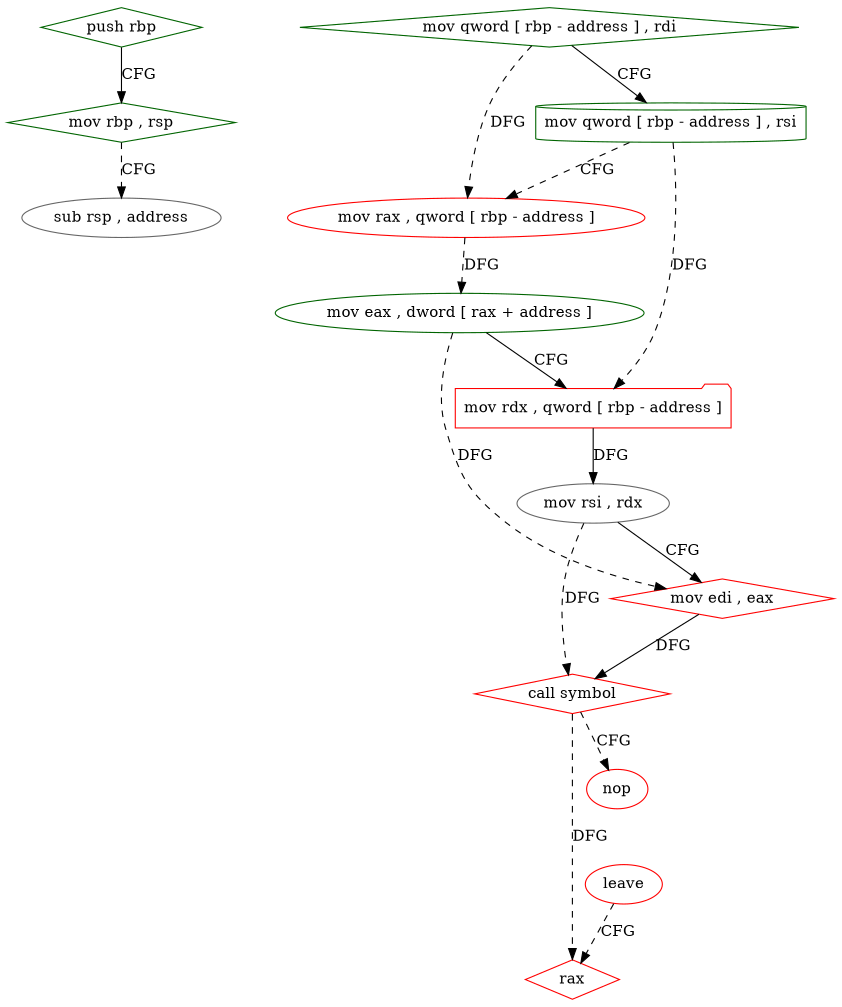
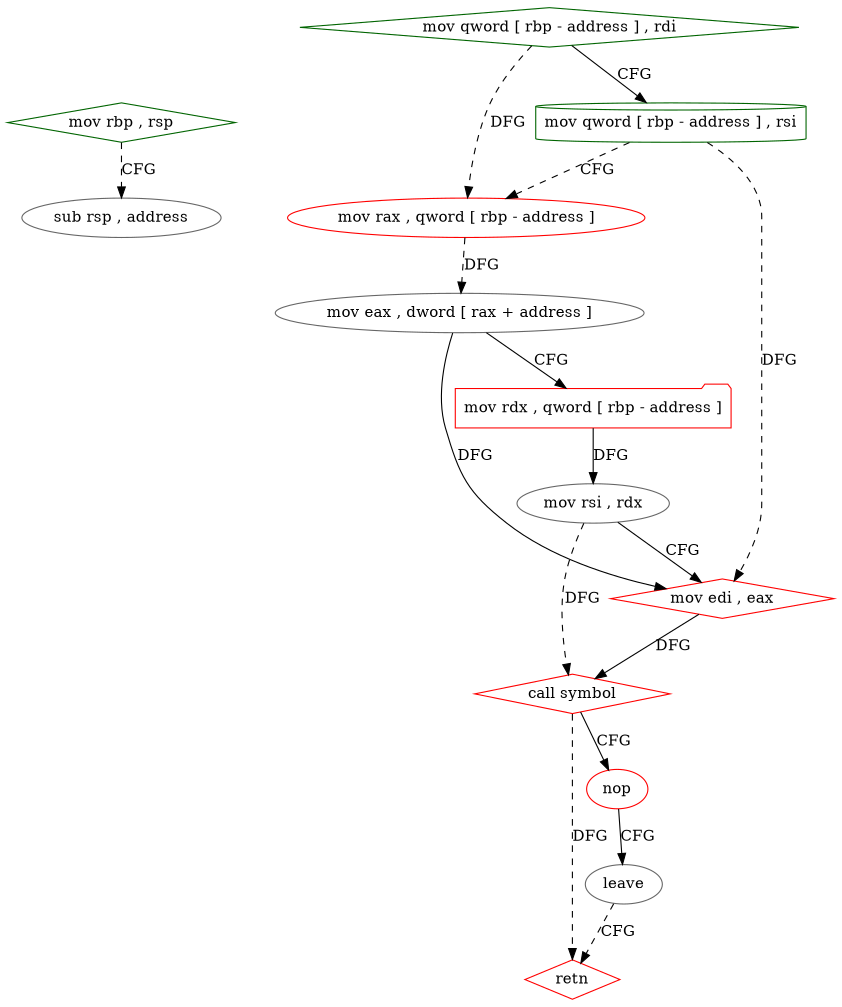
node "push rbp": removed
edge "mov qword [ rbp - address ] , rsi" -> "mov rdx , qword [ rbp - address ]": now "mov qword [ rbp - address ] , rsi" -> "mov edi , eax"
node "mov eax , dword [ rax + address ]": color darkgreen -> gray40
edge "mov eax , dword [ rax + address ]" -> "mov edi , eax": style dashed -> solid
edge "call symbol" -> "nop": style dashed -> solid
edge "nop" -> "leave": added, label "CFG"
node "leave": color red -> gray40
node "rax": label "rax" -> "retn"
